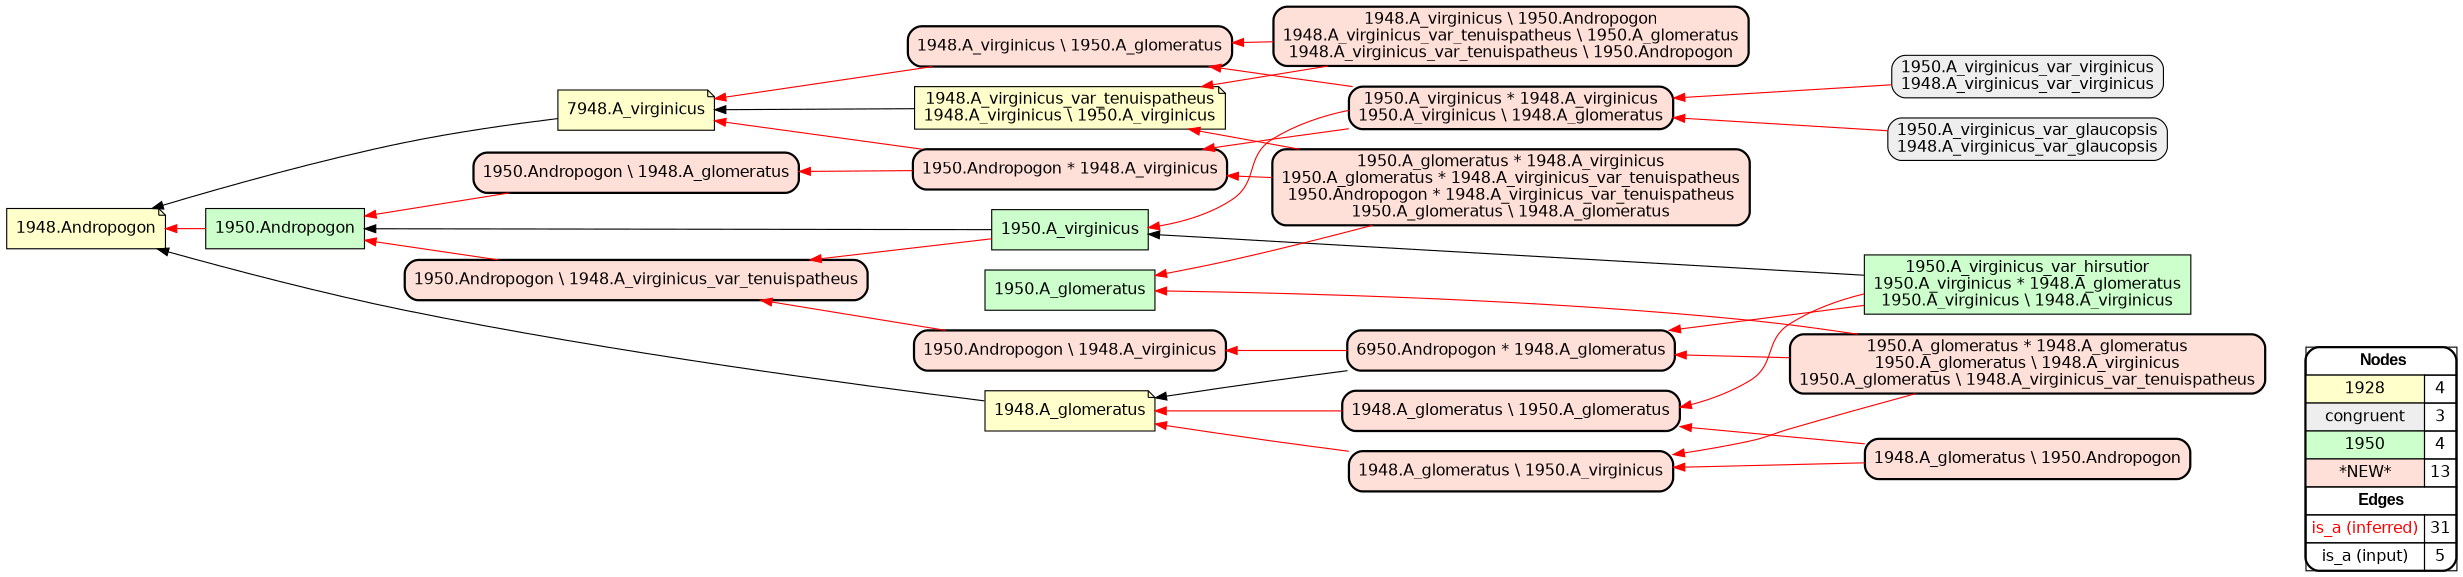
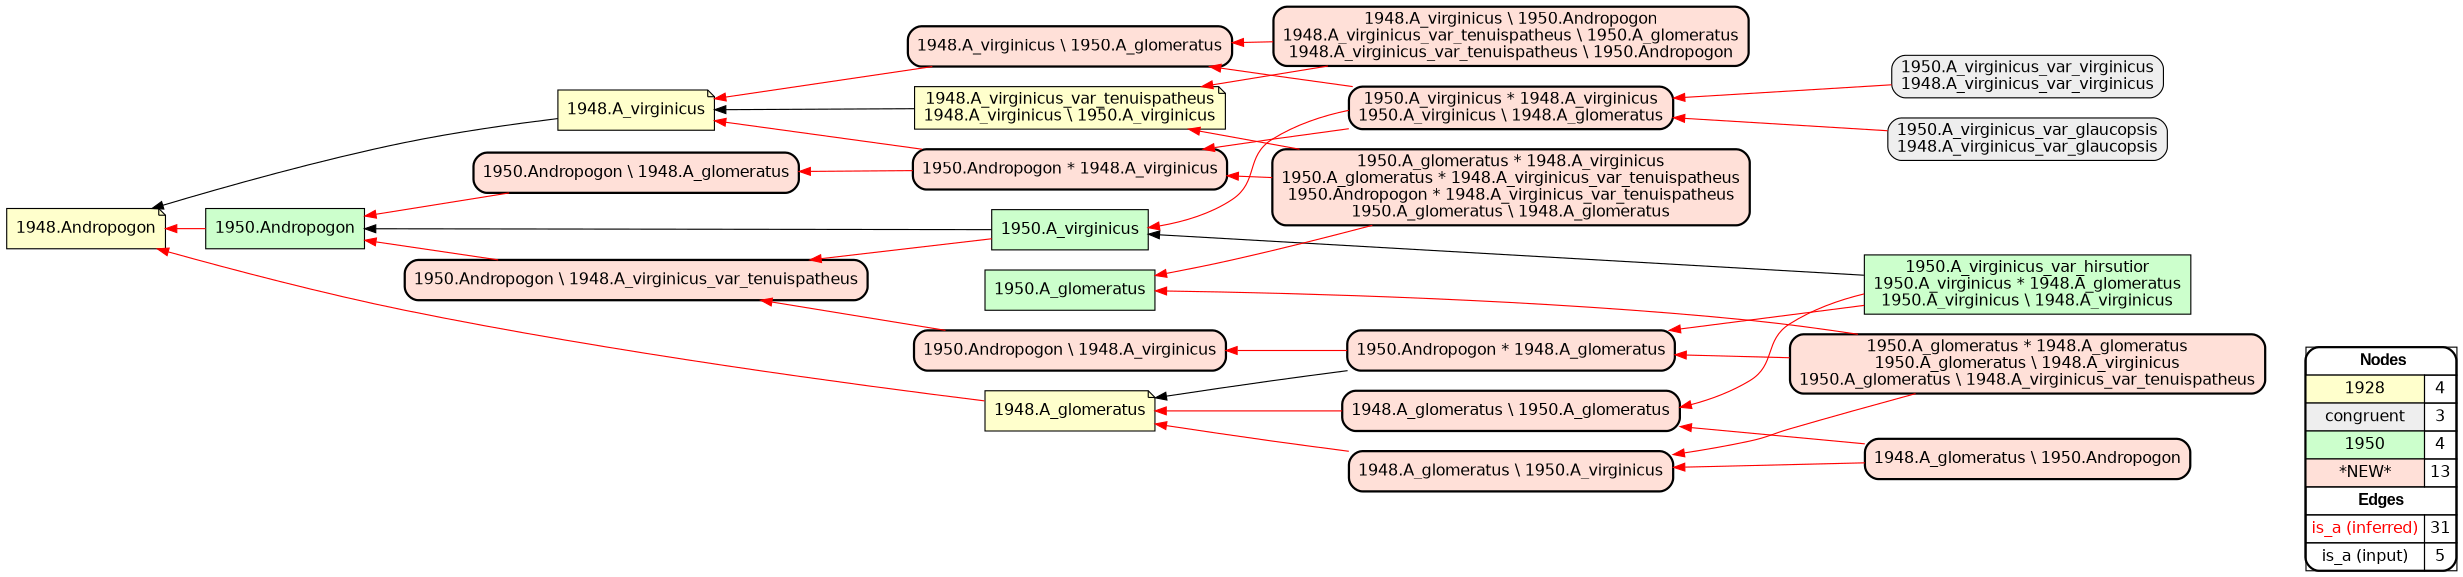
node "7948.A_virginicus": label "7948.A_virginicus" -> "1948.A_virginicus"
edge "1948.A_glomeratus" -> "1948.Andropogon": color #000000 -> #ff0000
node "6950.Andropogon * 1948.A_glomeratus": label "6950.Andropogon * 1948.A_glomeratus" -> "1950.Andropogon * 1948.A_glomeratus"
